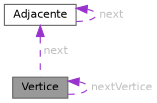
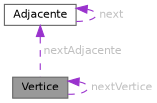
edge "Vertice" -> "Adjacente": label " next" -> " nextAdjacente"
